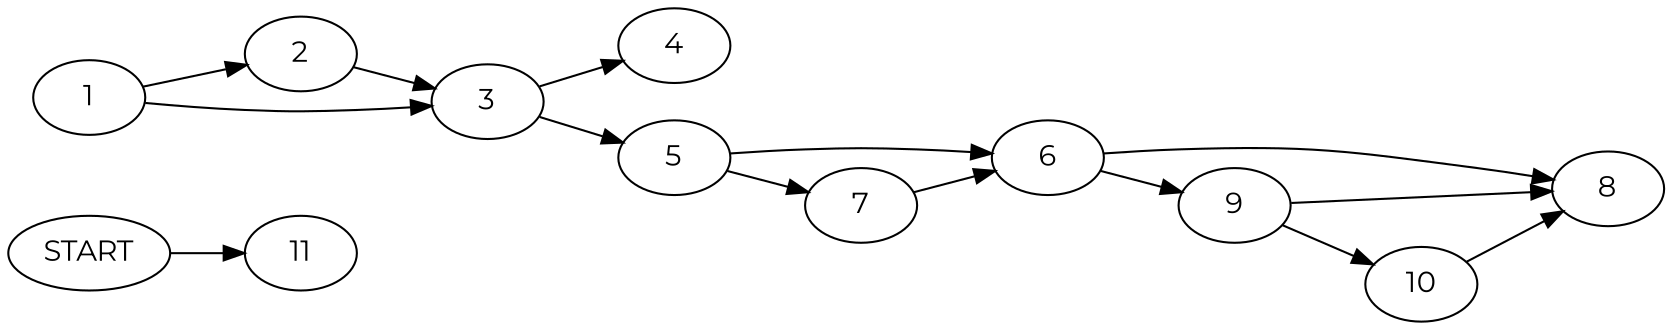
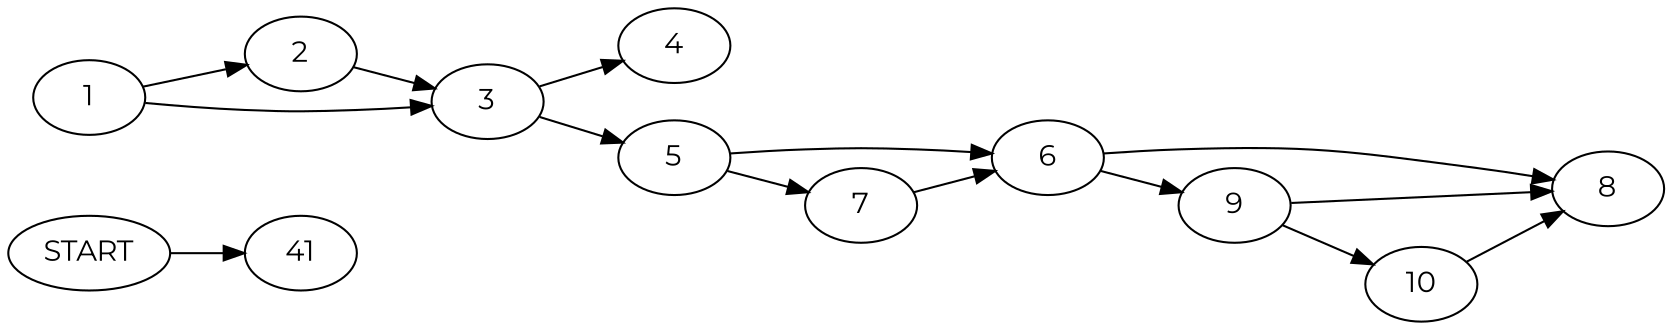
node "11": label "11" -> "41"
